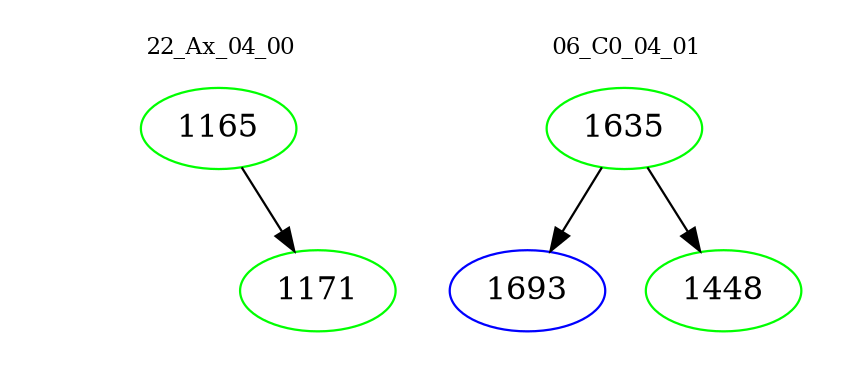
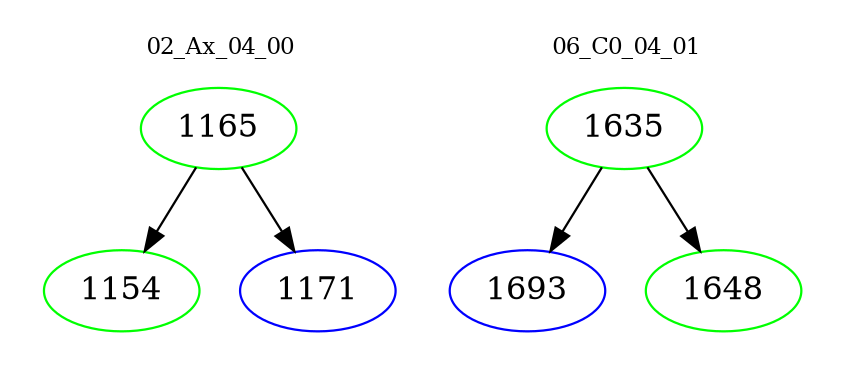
cluster "22_Ax_04_00": label "22_Ax_04_00" -> "02_Ax_04_00"
node "1154": added
node "1171": color green -> blue
node "1448": label "1448" -> "1648"
